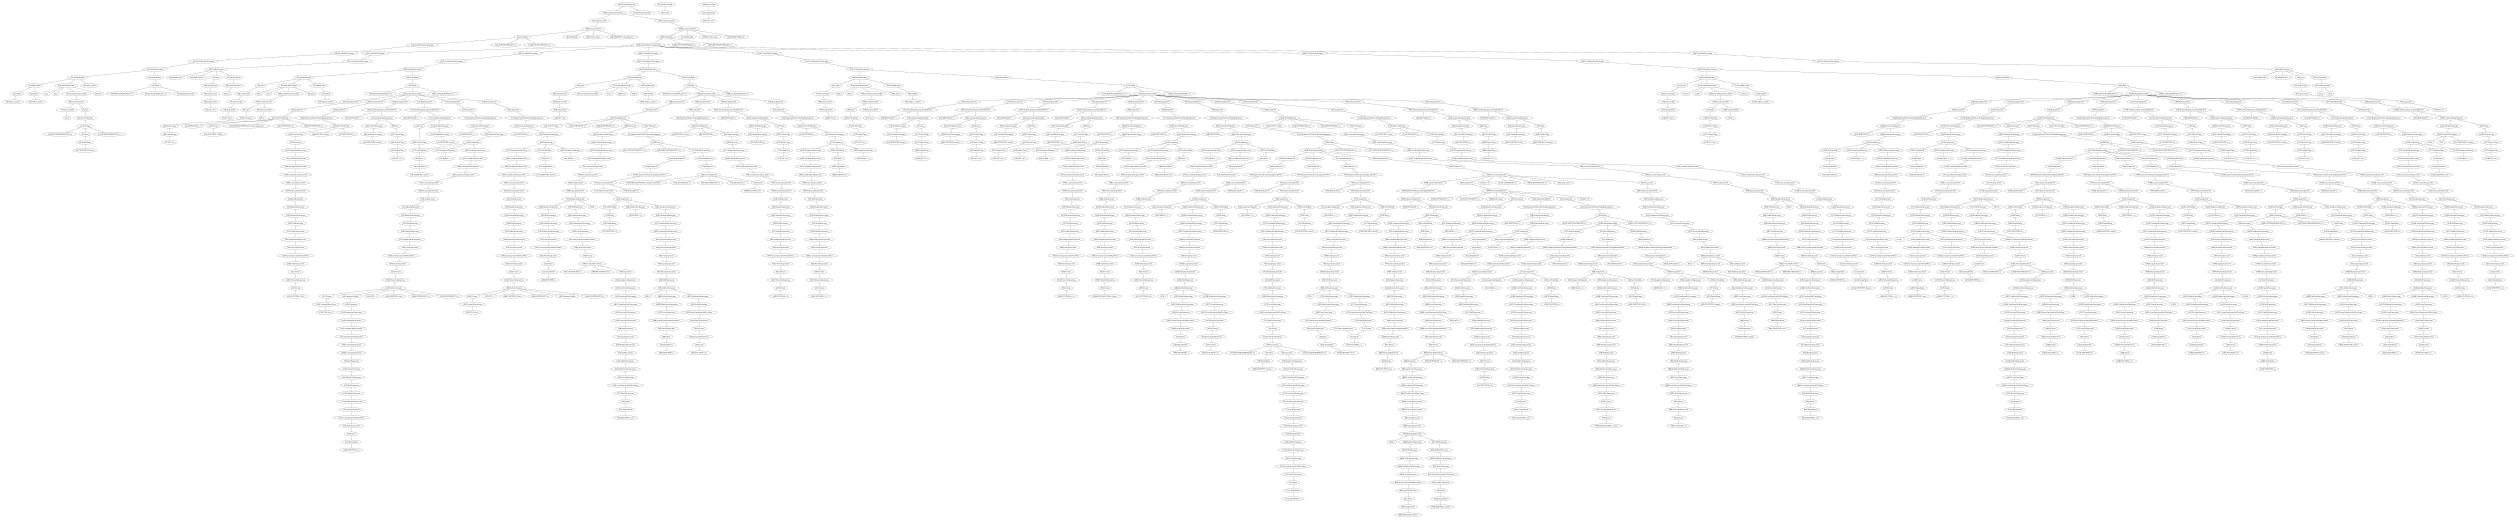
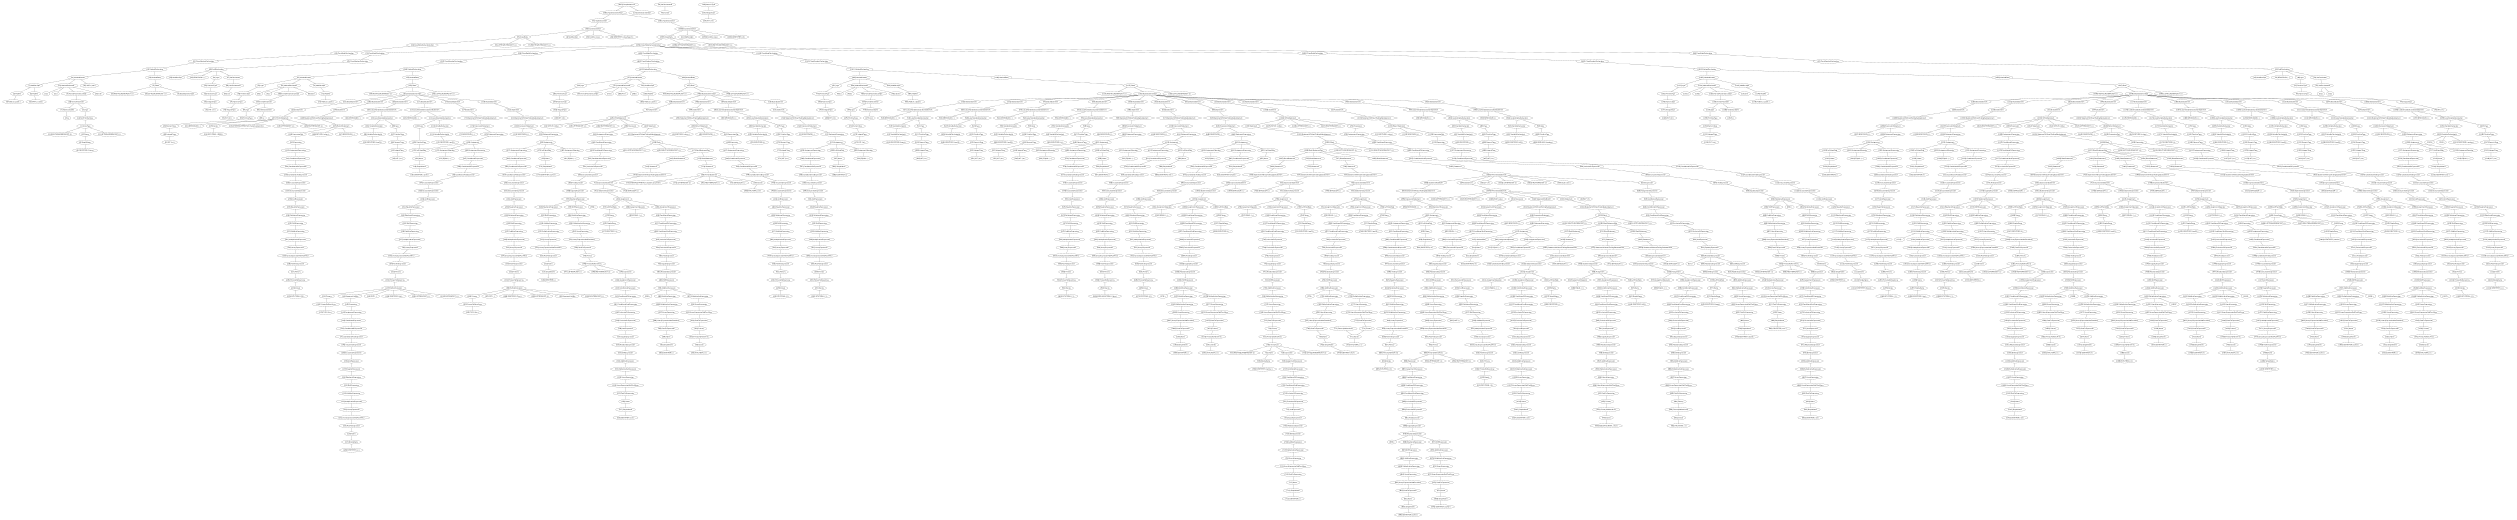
node "[932] InclusiveOrExpression": removed
